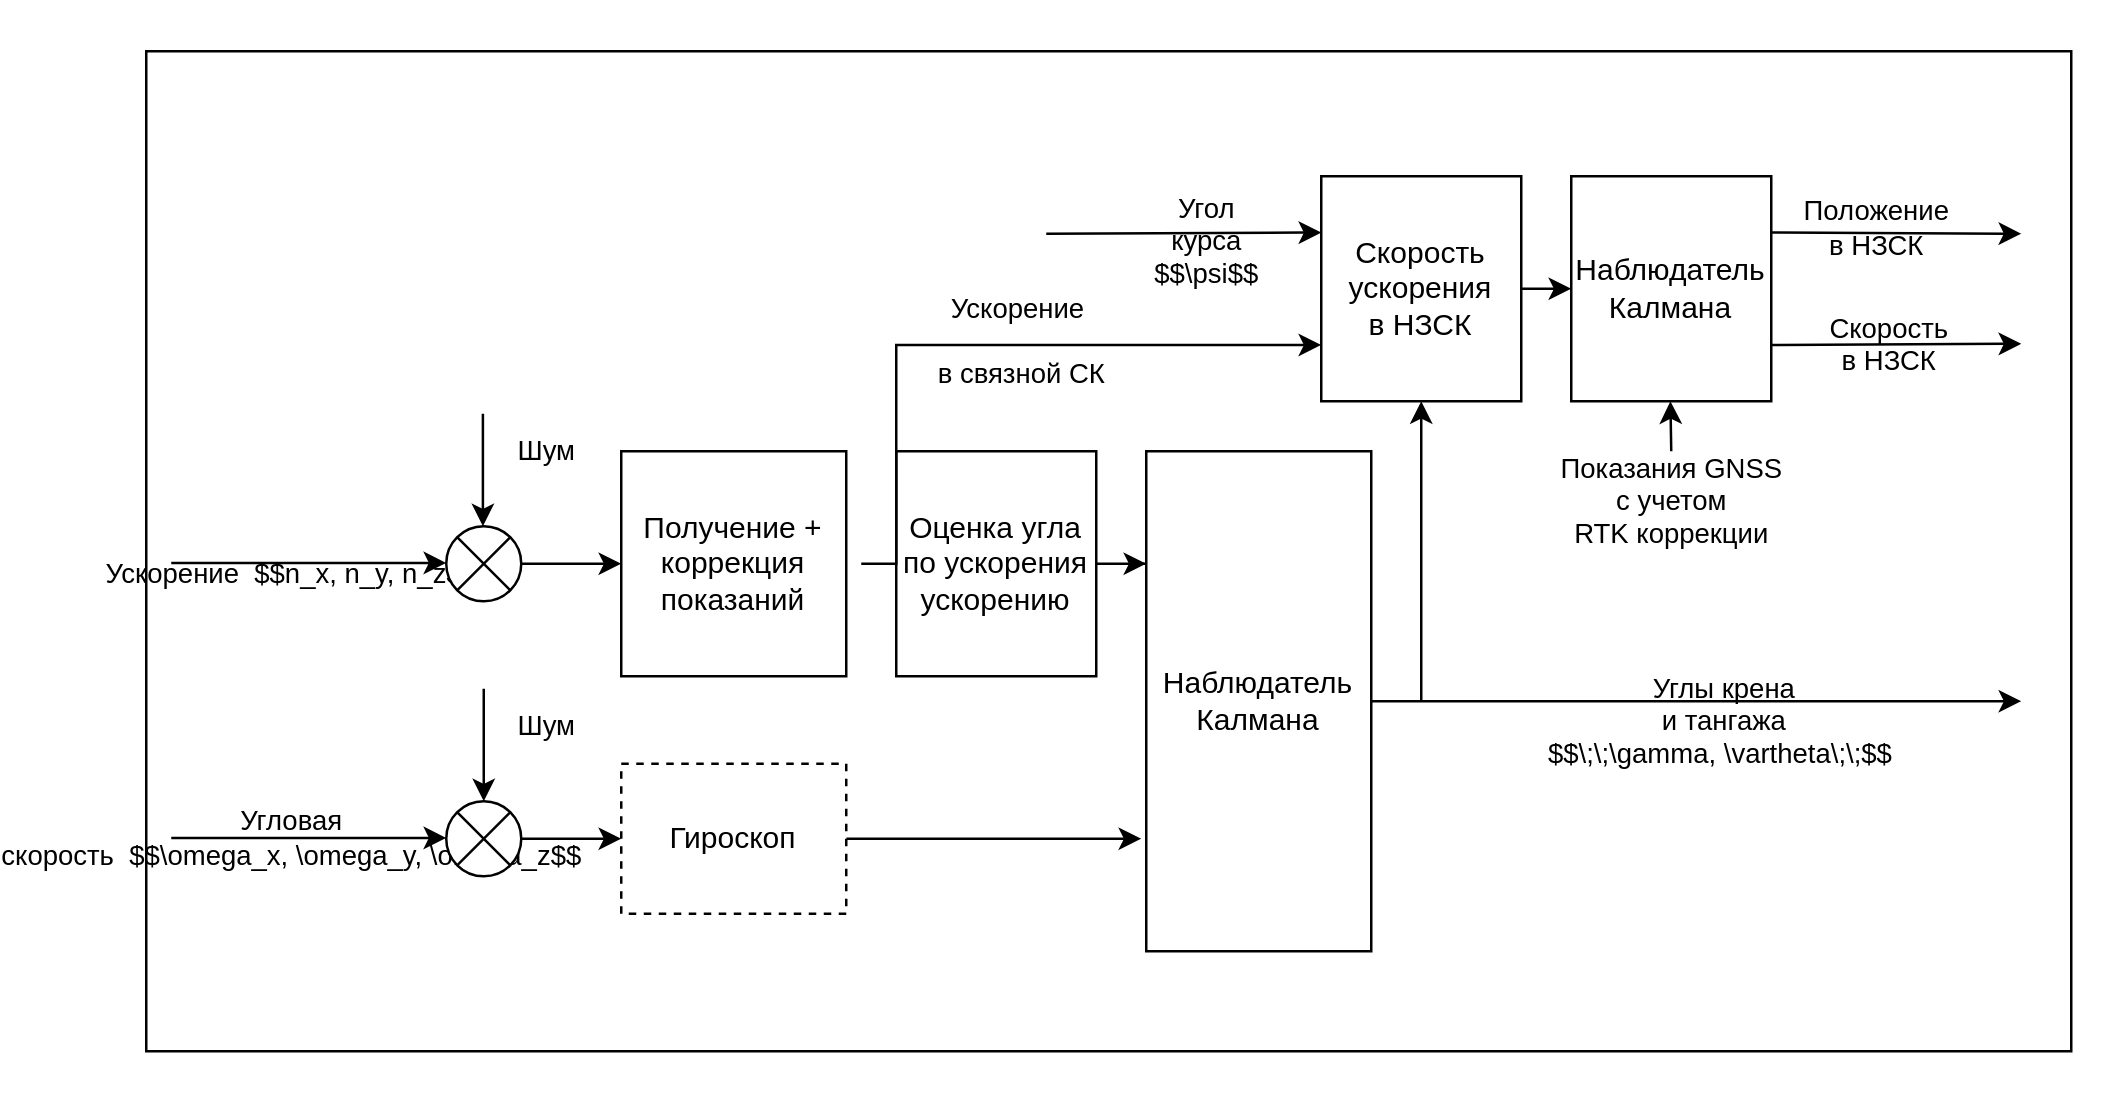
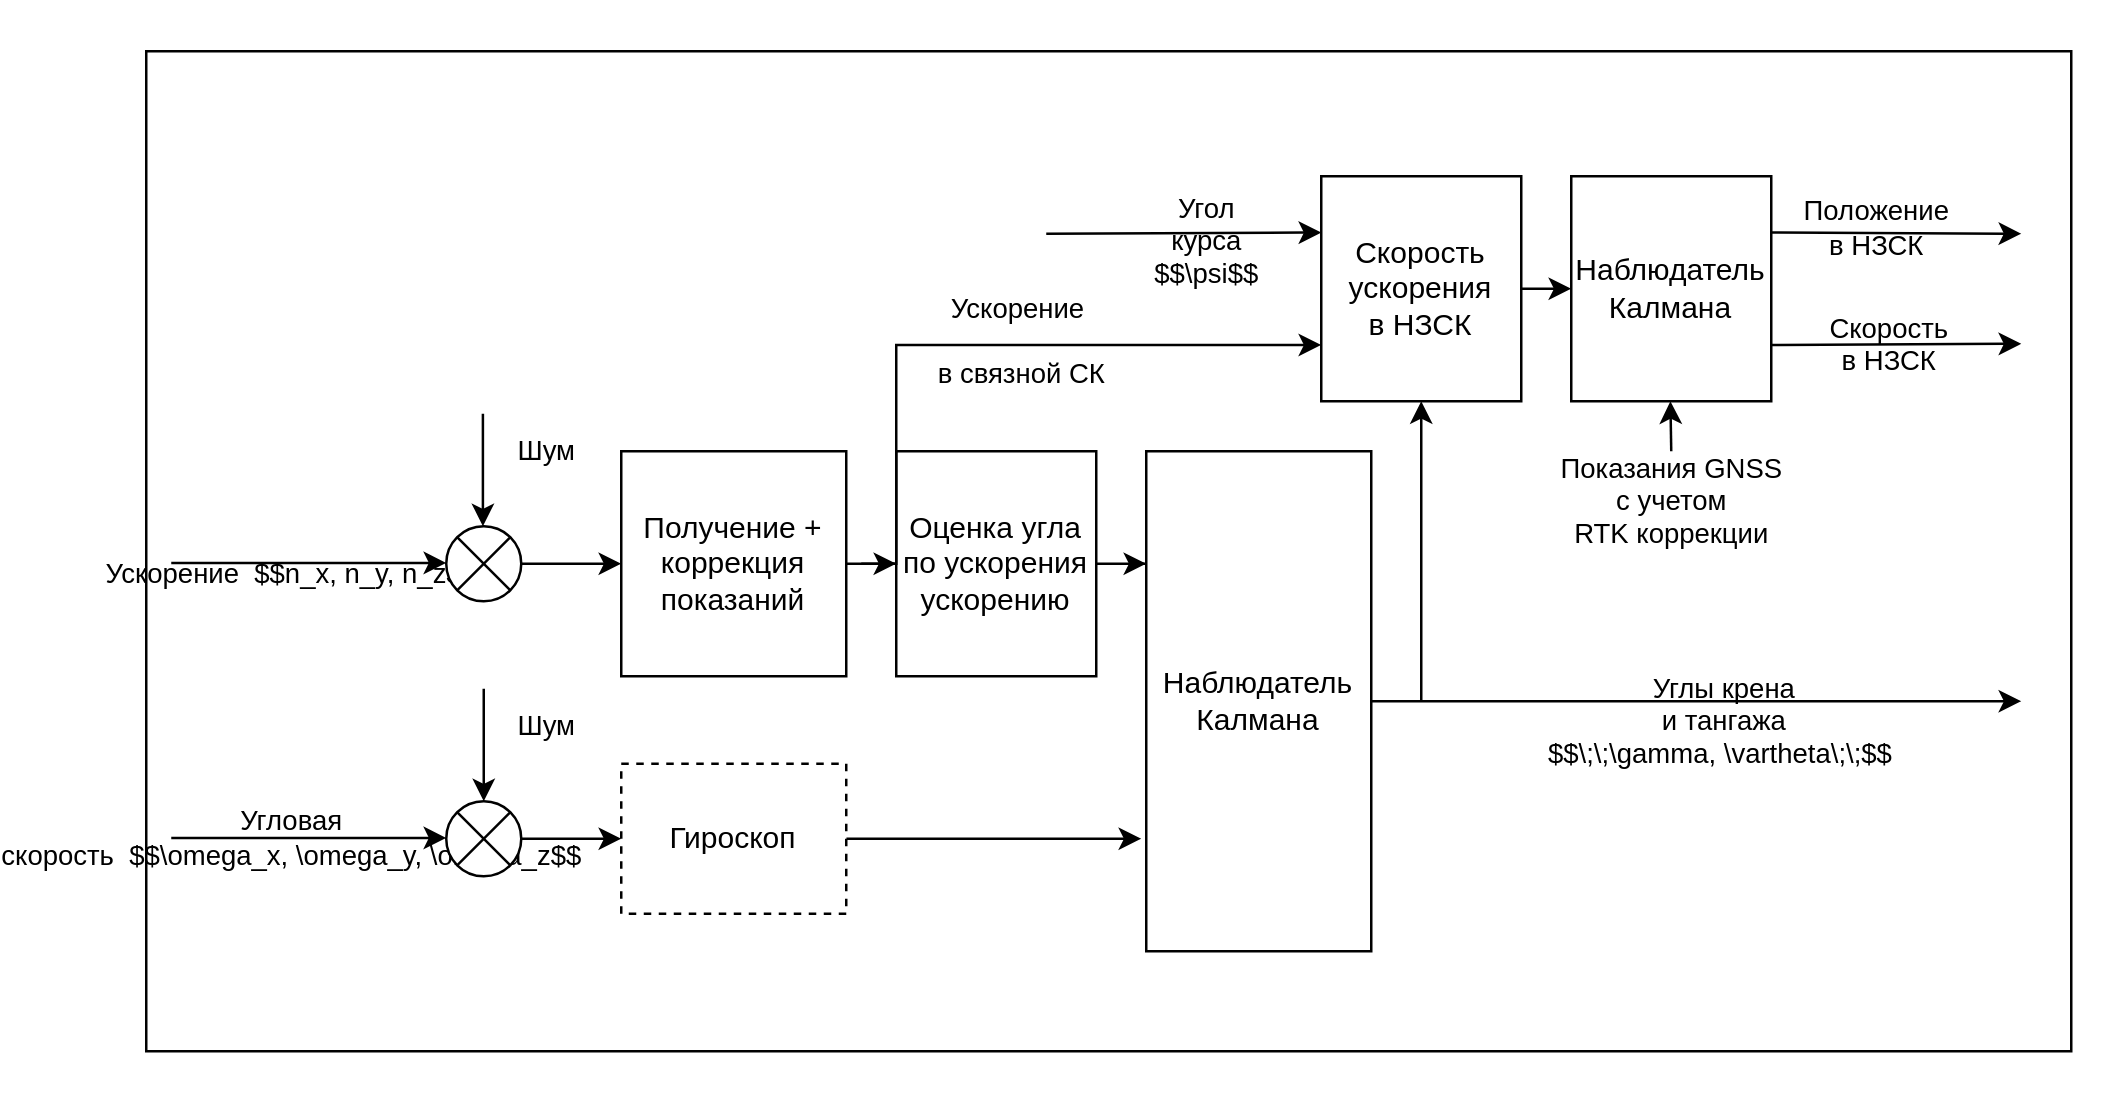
edge "Получение + коррекция показаний" -> "Оценка угла по ускорения ускорению": added
